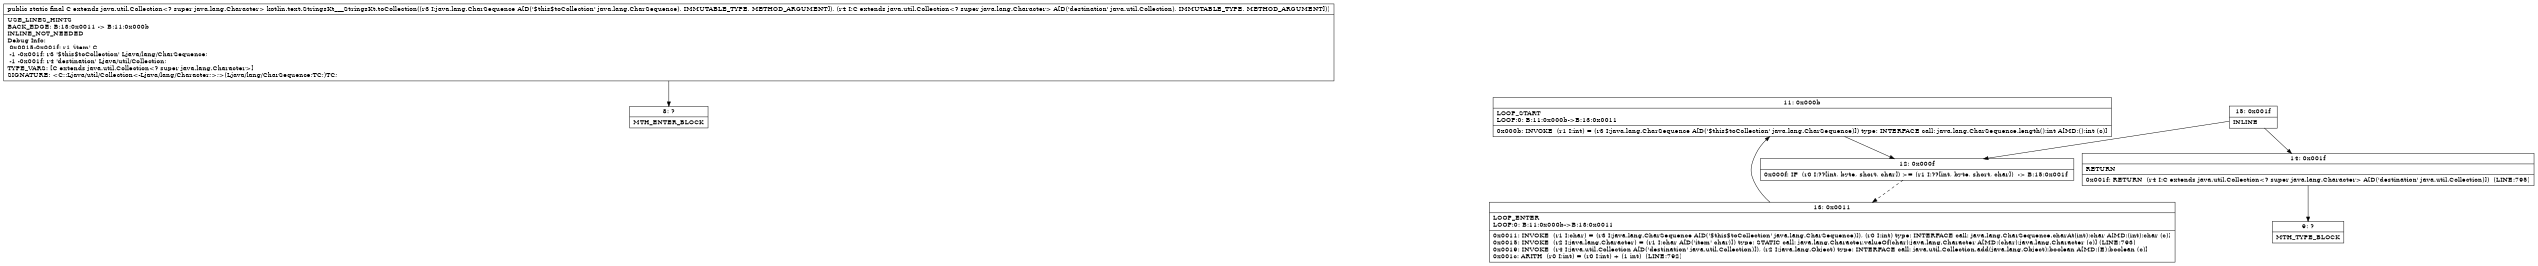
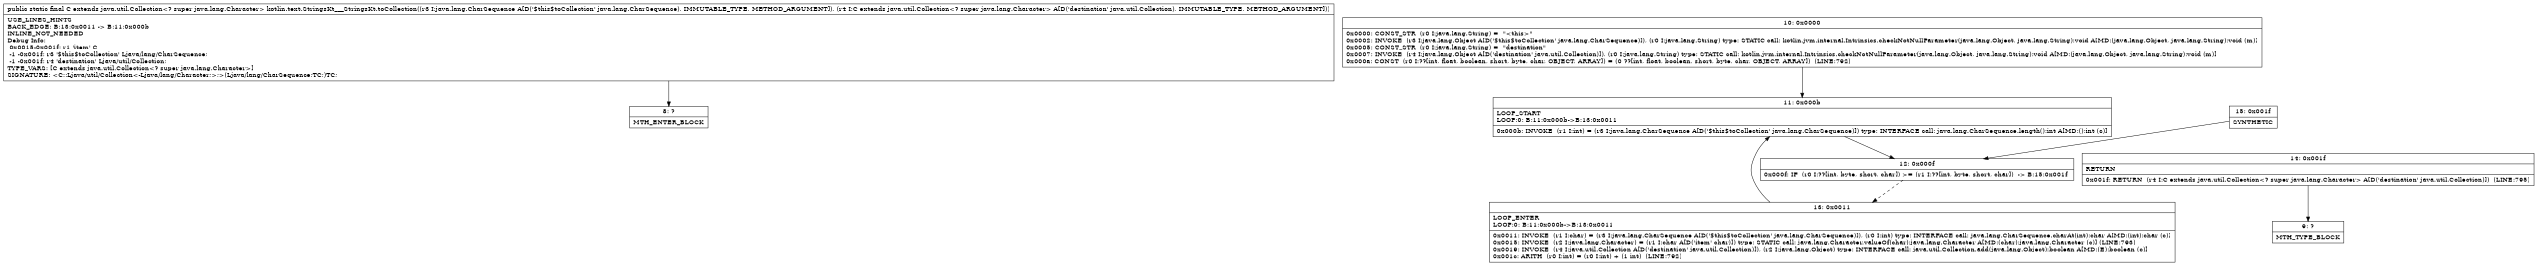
node "10: 0x0000": added
node "15: 0x001f": text "INLINE" -> "SYNTHETIC"
edge "15: 0x001f" -> "14: 0x001f": removed
